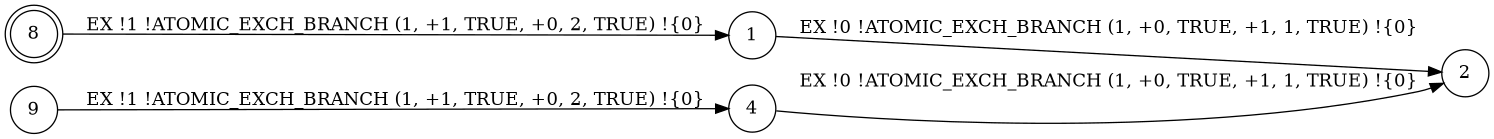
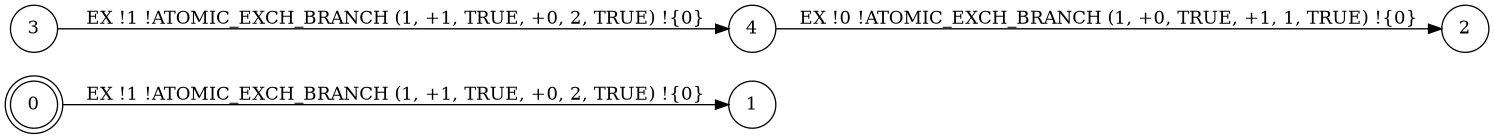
node "8": label "8" -> "0"
edge "1" -> "2": removed, label "EX !0 !ATOMIC_EXCH_BRANCH (1, +0, TRUE, +1, 1, TRUE) !{0}"
node "9": label "9" -> "3"
